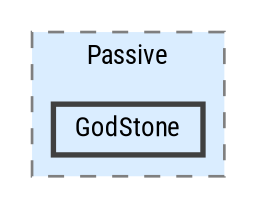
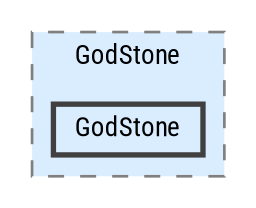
cluster "Passive": label "Passive" -> "GodStone"
